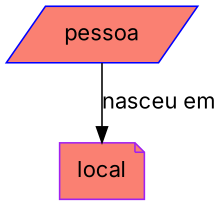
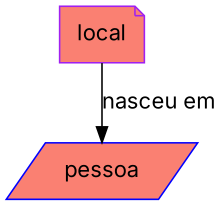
edge "pessoa" -> "local": reversed
